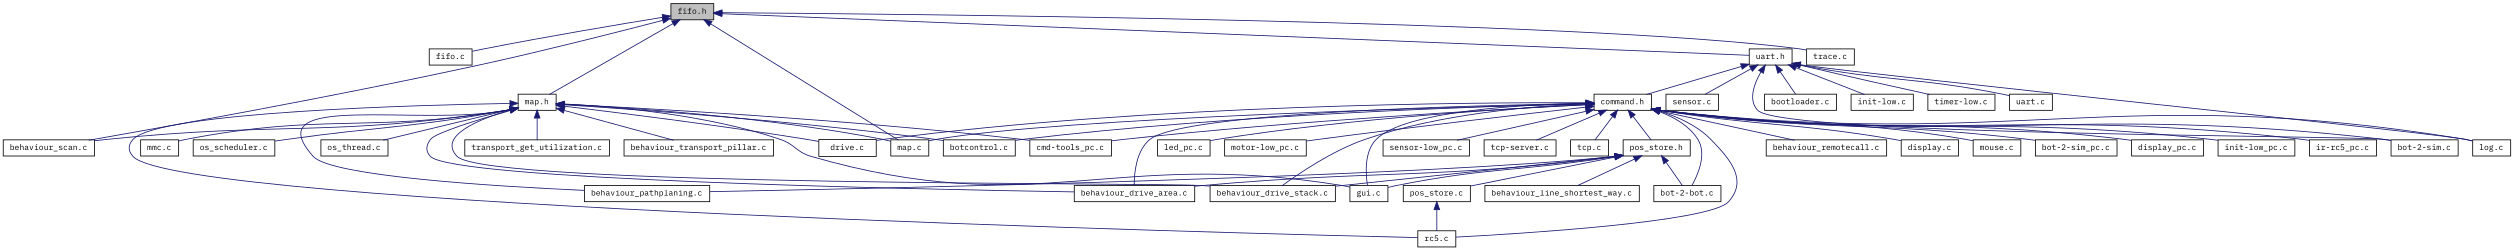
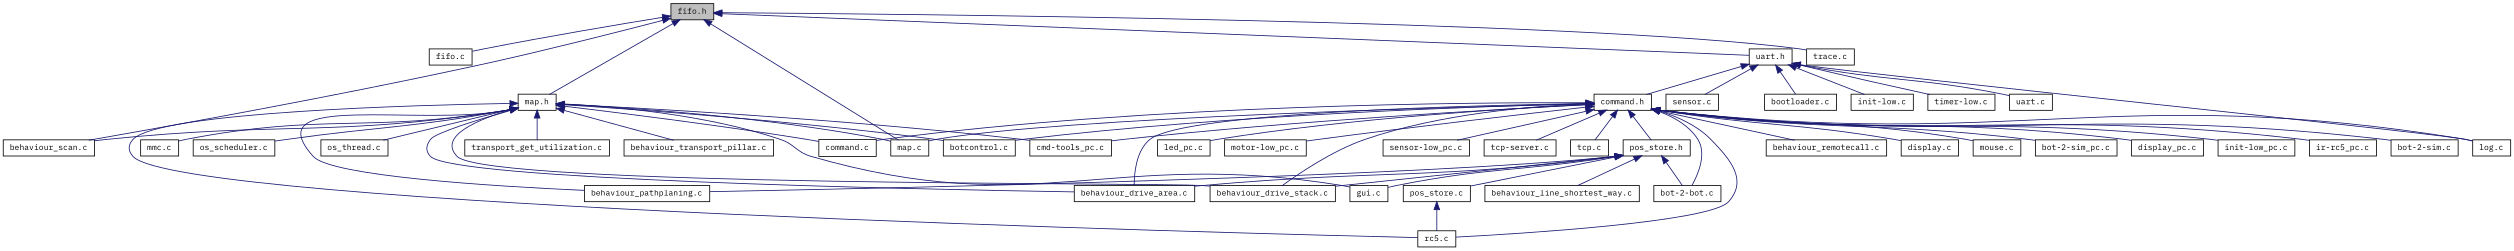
edge "gui.c" -> "command.h": removed
edge "bot-2-sim.c" -> "uart.h": removed
node "drive.c": label "drive.c" -> "command.c"
